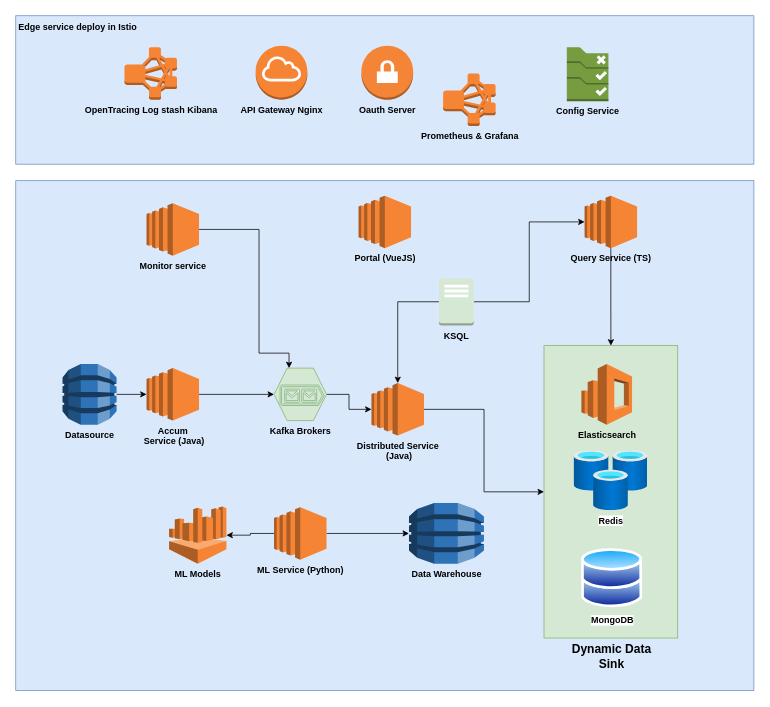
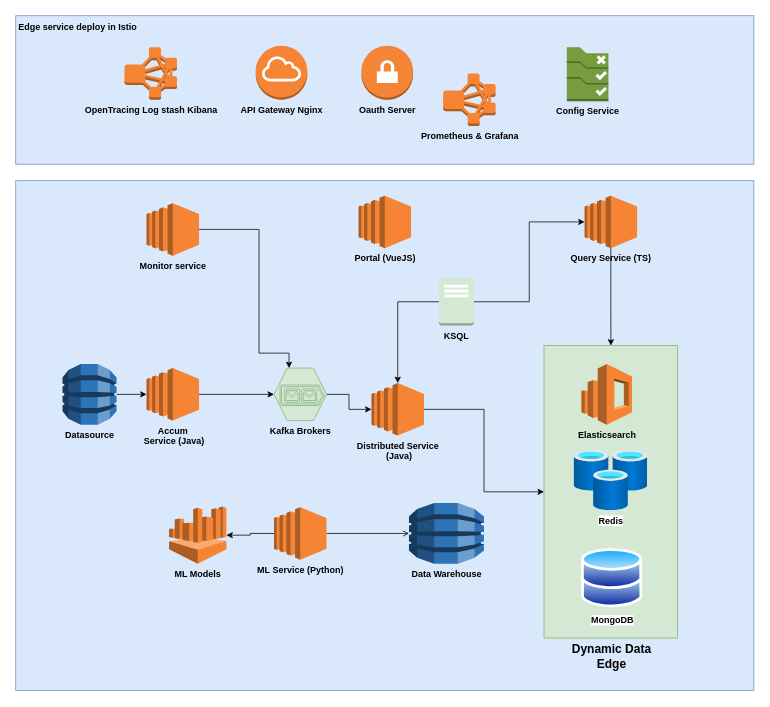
edge "ML Service (Python)" -> "Data Warehouse": arrowhead classic -> open
node "Dynamic Data Sink": label "Dynamic Data Sink" -> "Dynamic Data Edge"
